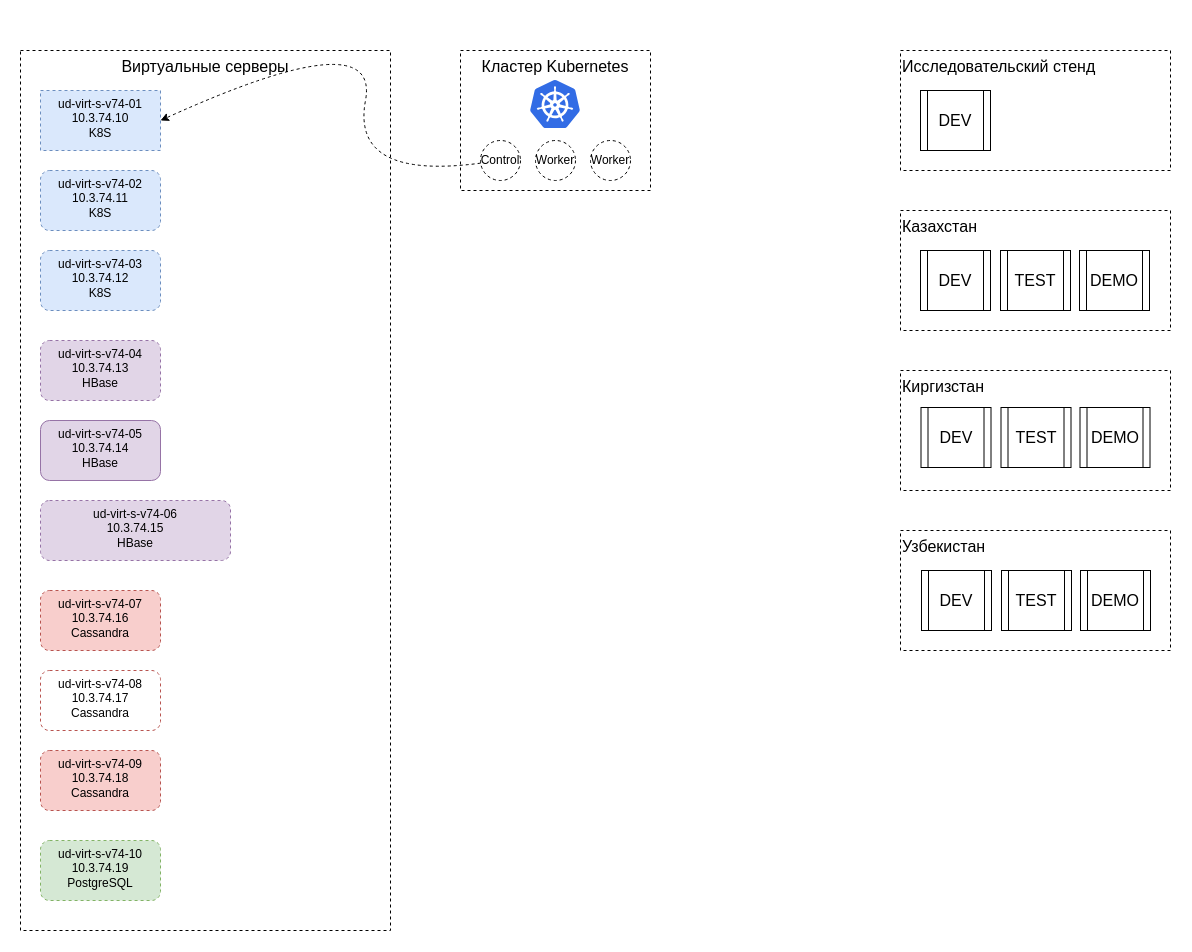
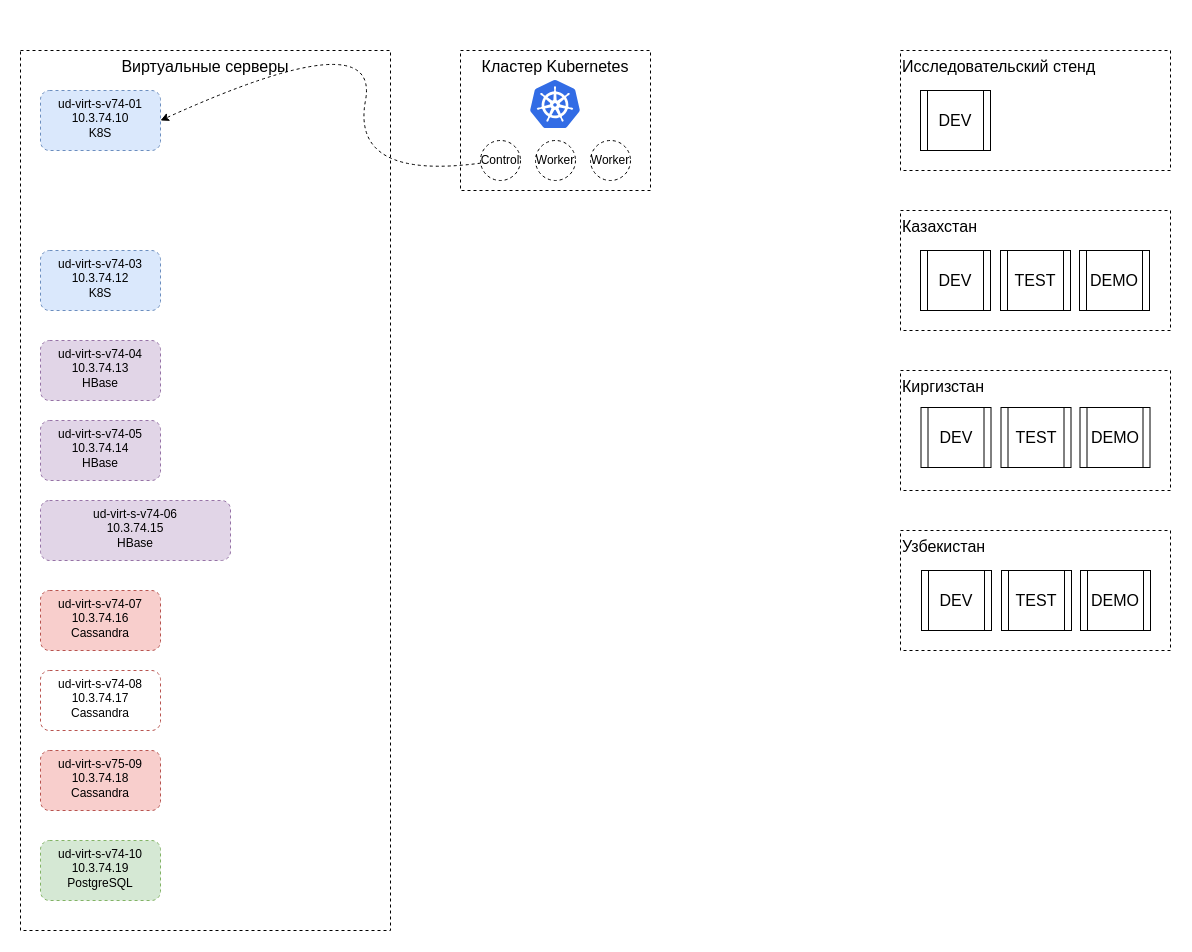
node "ud-virt-s-v74-01 10.3.74.10 K8S": shape rectangle -> rounded rectangle
node "ud-virt-s-v74-02 10.3.74.11 K8S": removed
node "ud-virt-s-v74-05 10.3.74.14 HBase": style solid -> dashed
node "ud-virt-s-v74-09 10.3.74.18 Cassandra": label "ud-virt-s-v74-09 10.3.74.18 Cassandra" -> "ud-virt-s-v75-09 10.3.74.18 Cassandra"
